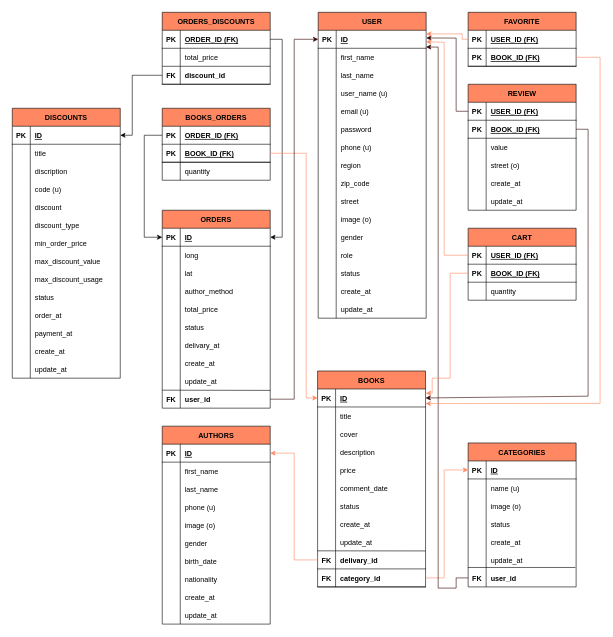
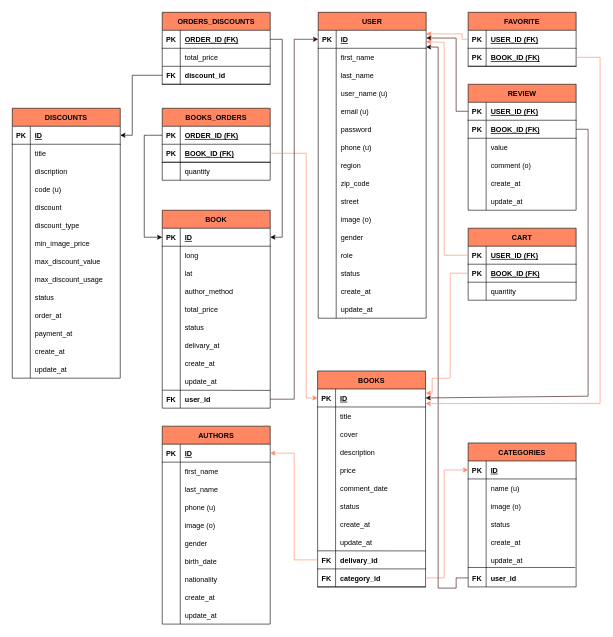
node "street (o)": label "street (o)" -> "comment (o)"
node "ORDERS": label "ORDERS" -> "BOOK"
node "min_order_price": label "min_order_price" -> "min_image_price"
